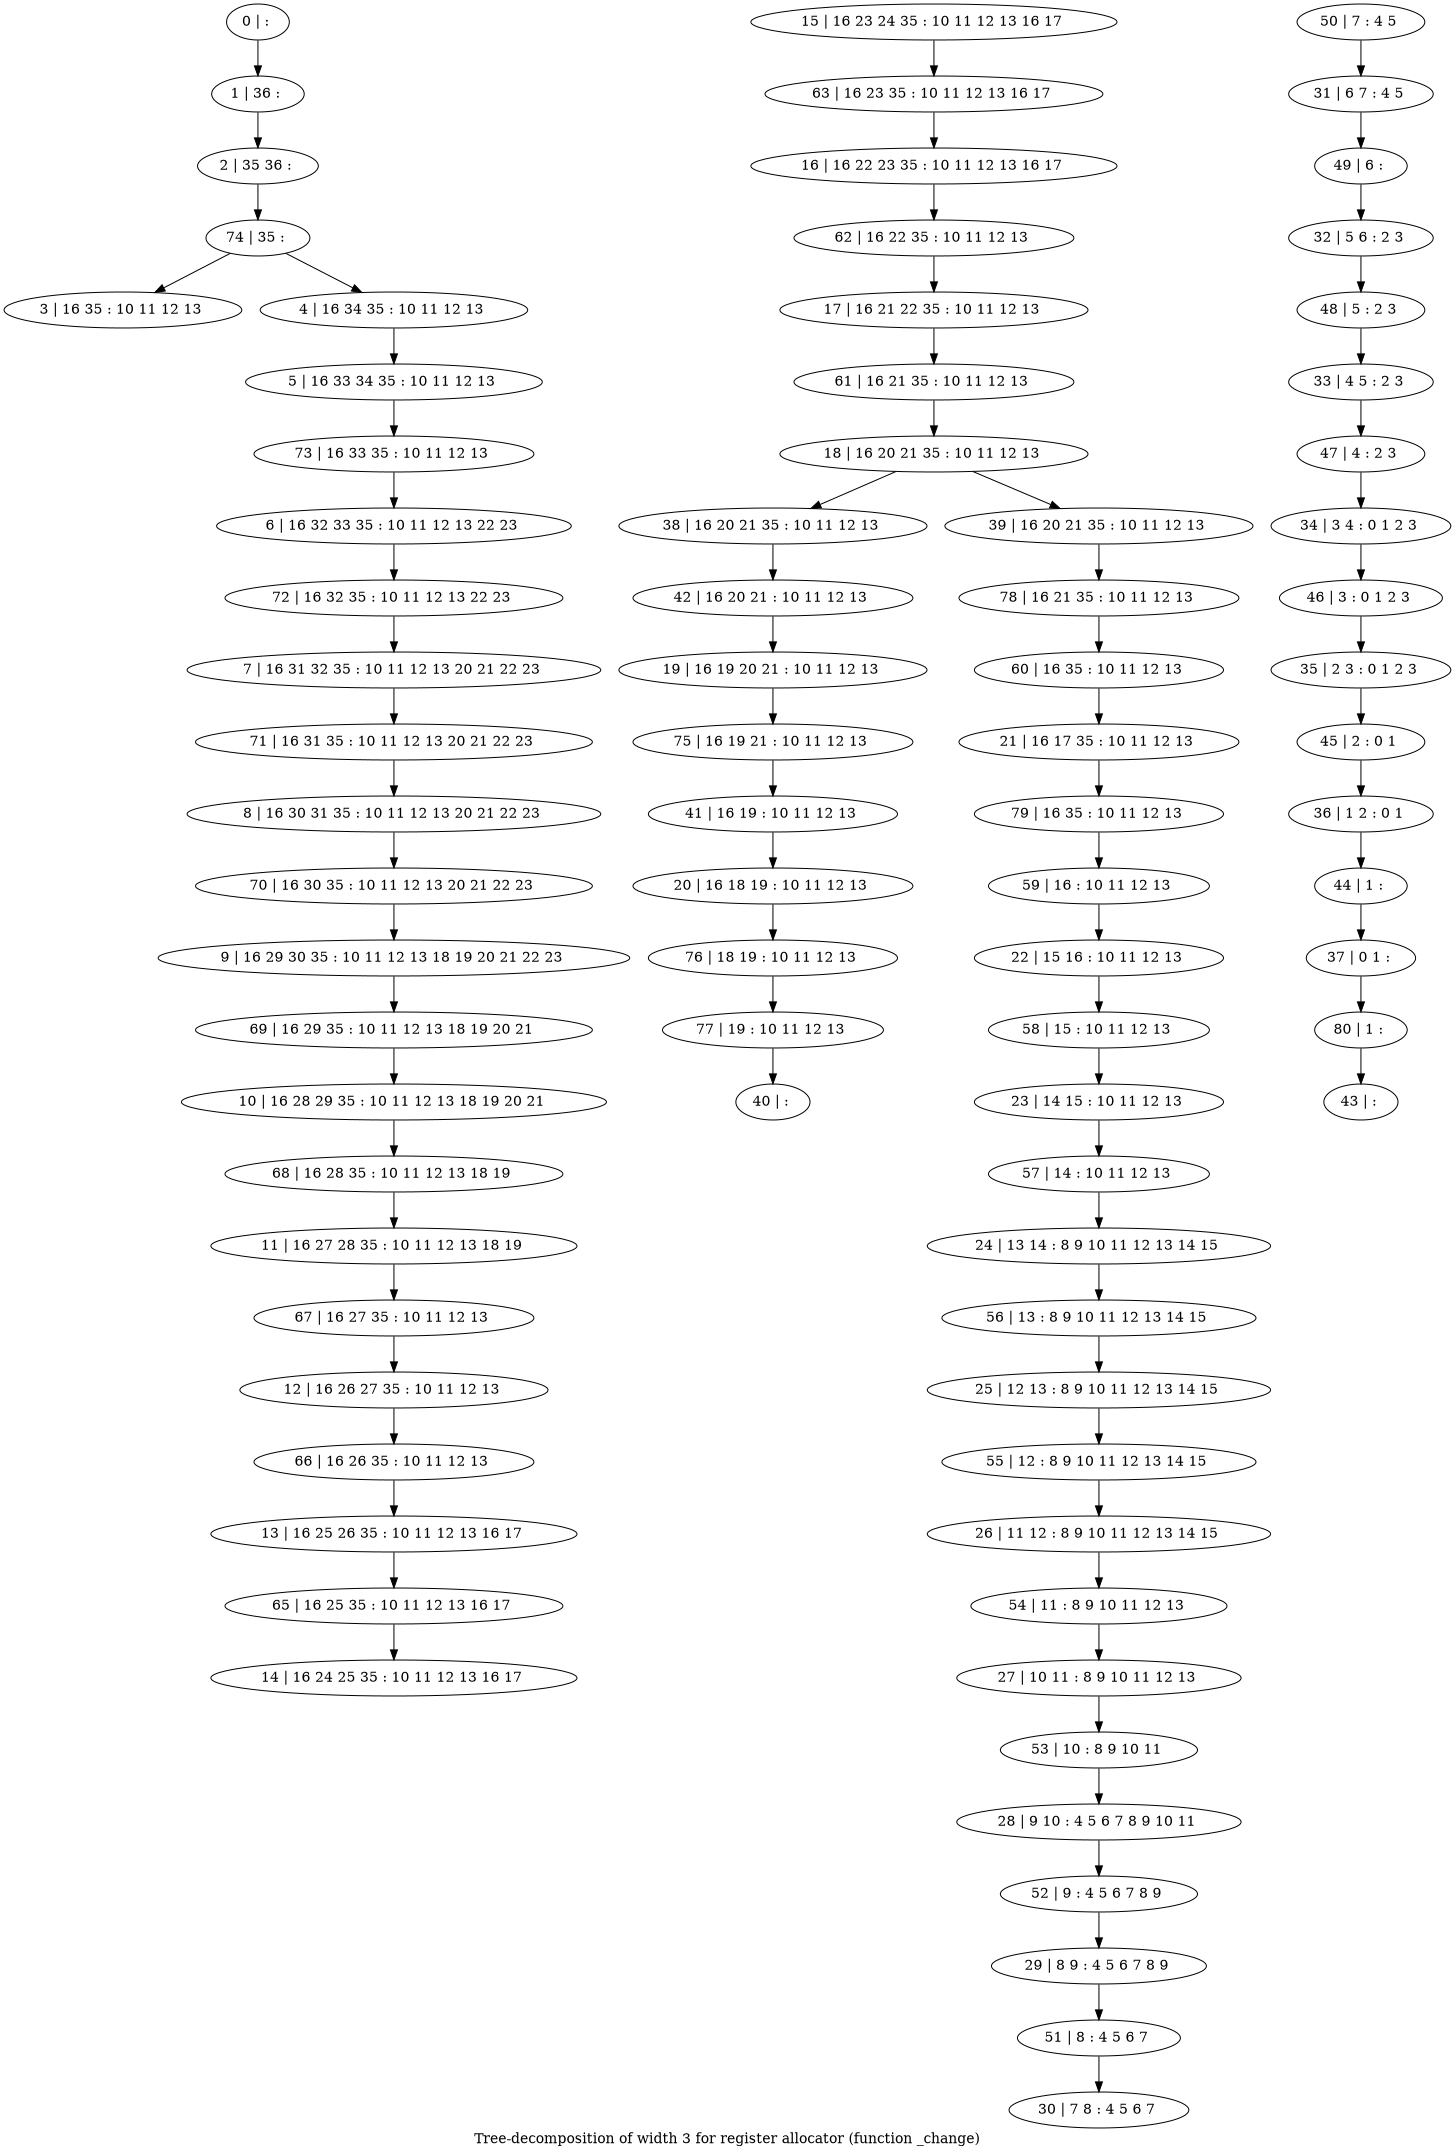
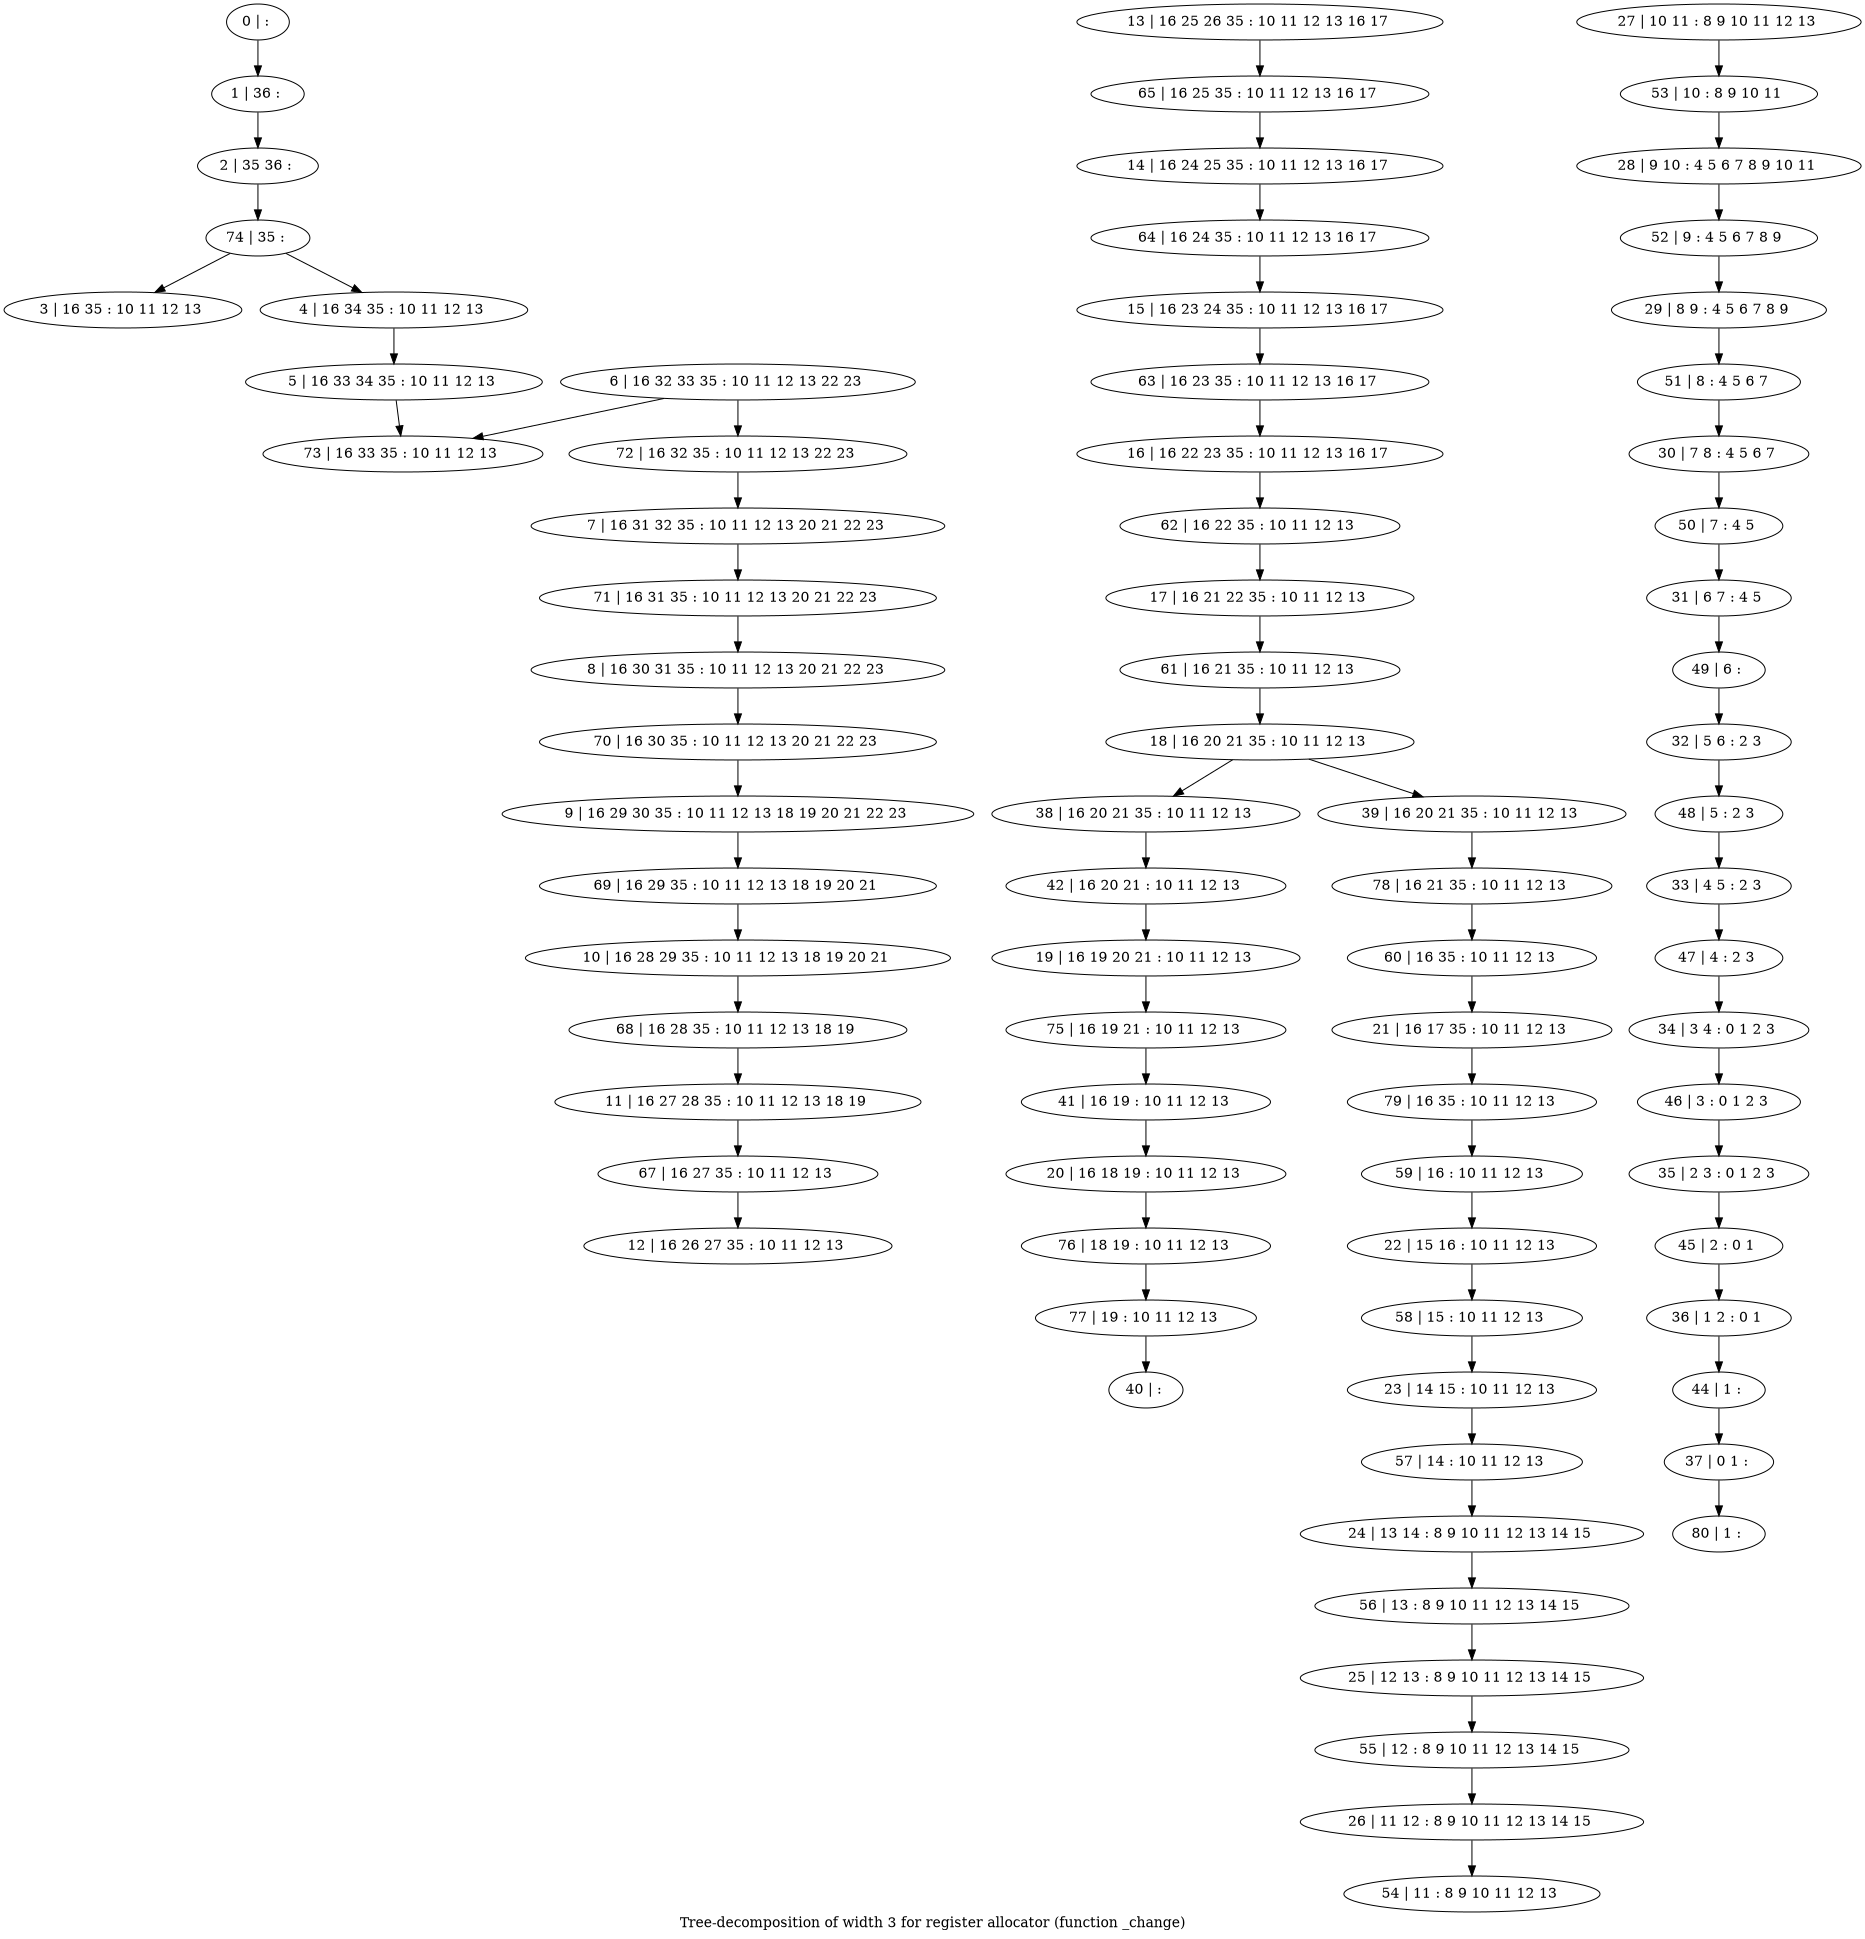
node "64 | 16 24 35 : 10 11 12 13 16 17": added
edge "73 | 16 33 35 : 10 11 12 13" -> "6 | 16 32 33 35 : 10 11 12 13 22 23": reversed
edge "30 | 7 8 : 4 5 6 7" -> "50 | 7 : 4 5": added
node "43 | :": removed
node "66 | 16 26 35 : 10 11 12 13": removed
edge "54 | 11 : 8 9 10 11 12 13" -> "27 | 10 11 : 8 9 10 11 12 13": removed
